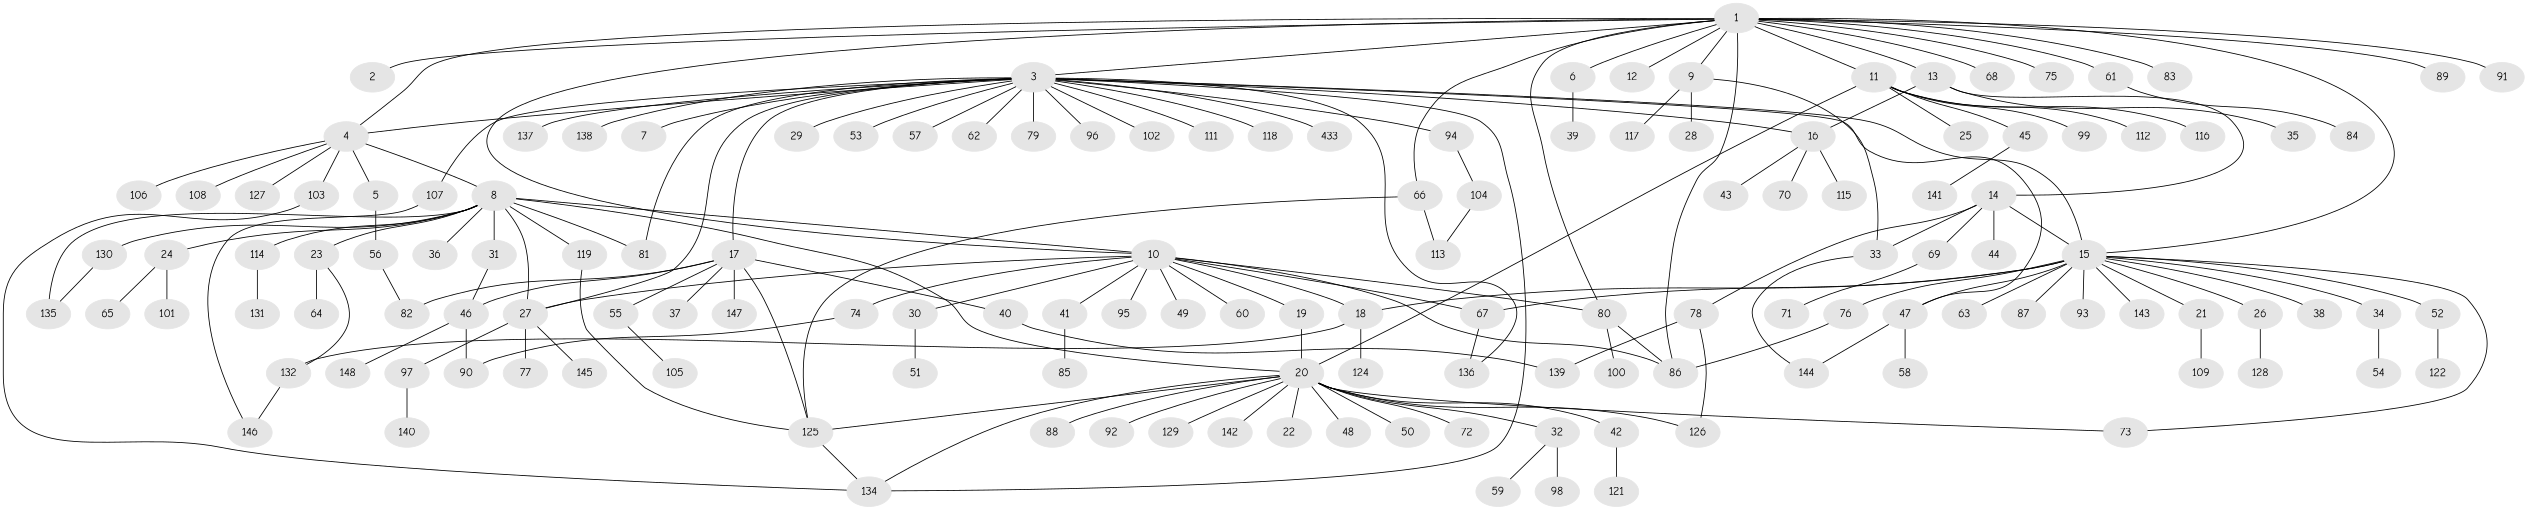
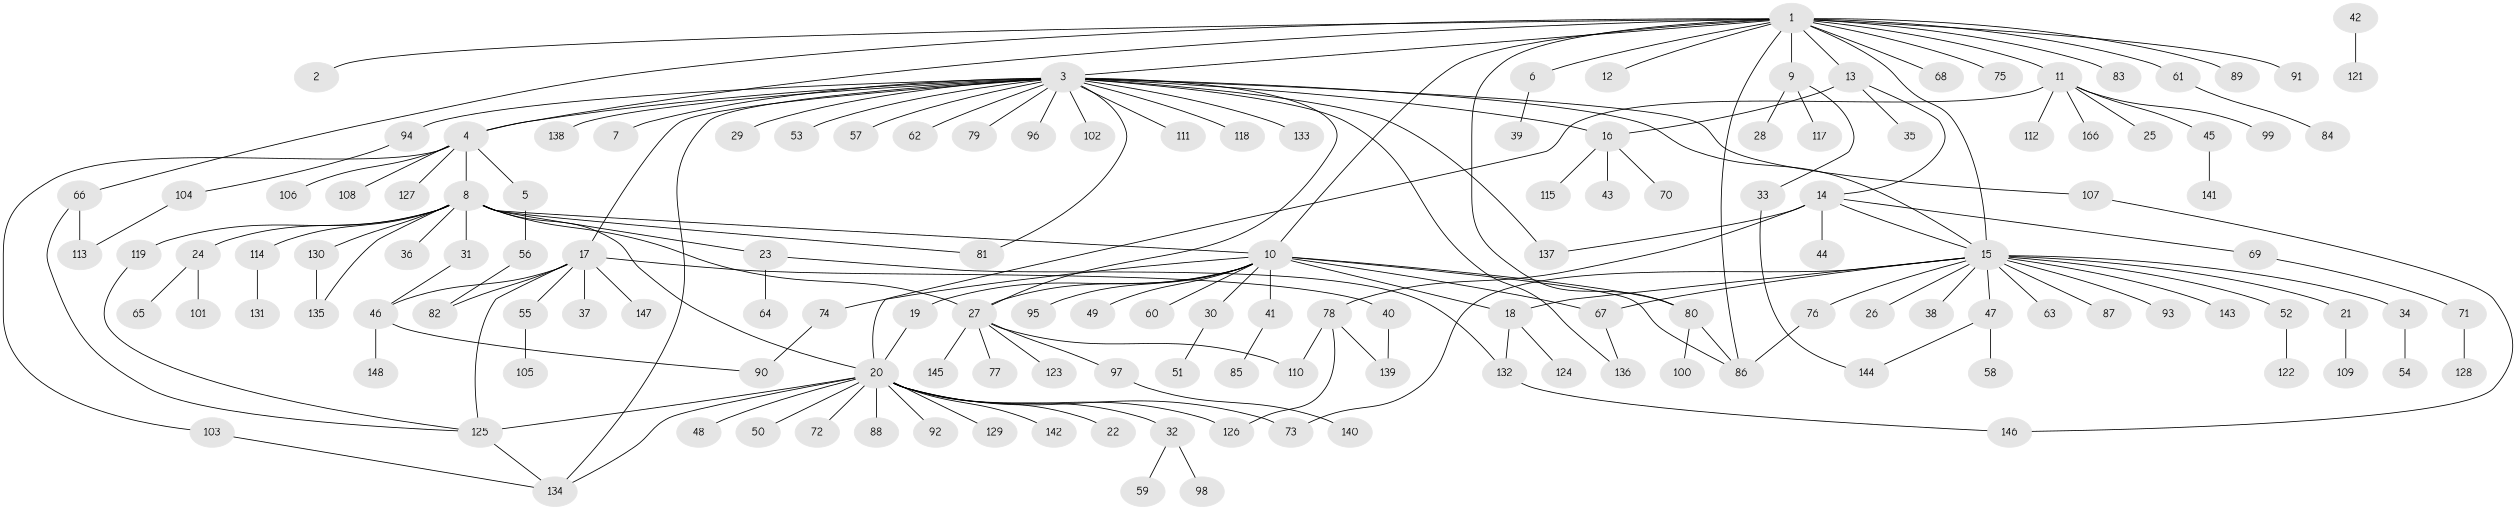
node "433": label "433" -> "133"
node "116": label "116" -> "166"
edge "3" -- "47": removed
edge "14" -- "33": now "14" -- "137"
edge "26" -- "128": now "71" -- "128"
node "123": added
node "110": added
edge "20" -- "42": removed
